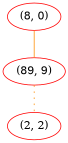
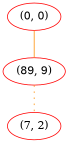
node "(8, 0)": label "(8, 0)" -> "(0, 0)"
node "(2, 2)": label "(2, 2)" -> "(7, 2)"
